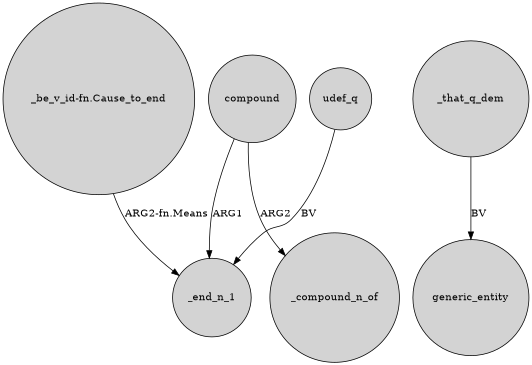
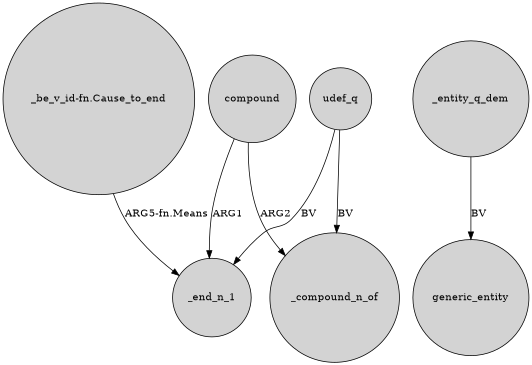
node "_that_q_dem": label "_that_q_dem" -> "_entity_q_dem"
edge "udef_q" -> "_compound_n_of": added, label "BV"
edge "_be_v_id-fn.Cause_to_end" -> "_end_n_1": label "ARG2-fn.Means" -> "ARG5-fn.Means"
